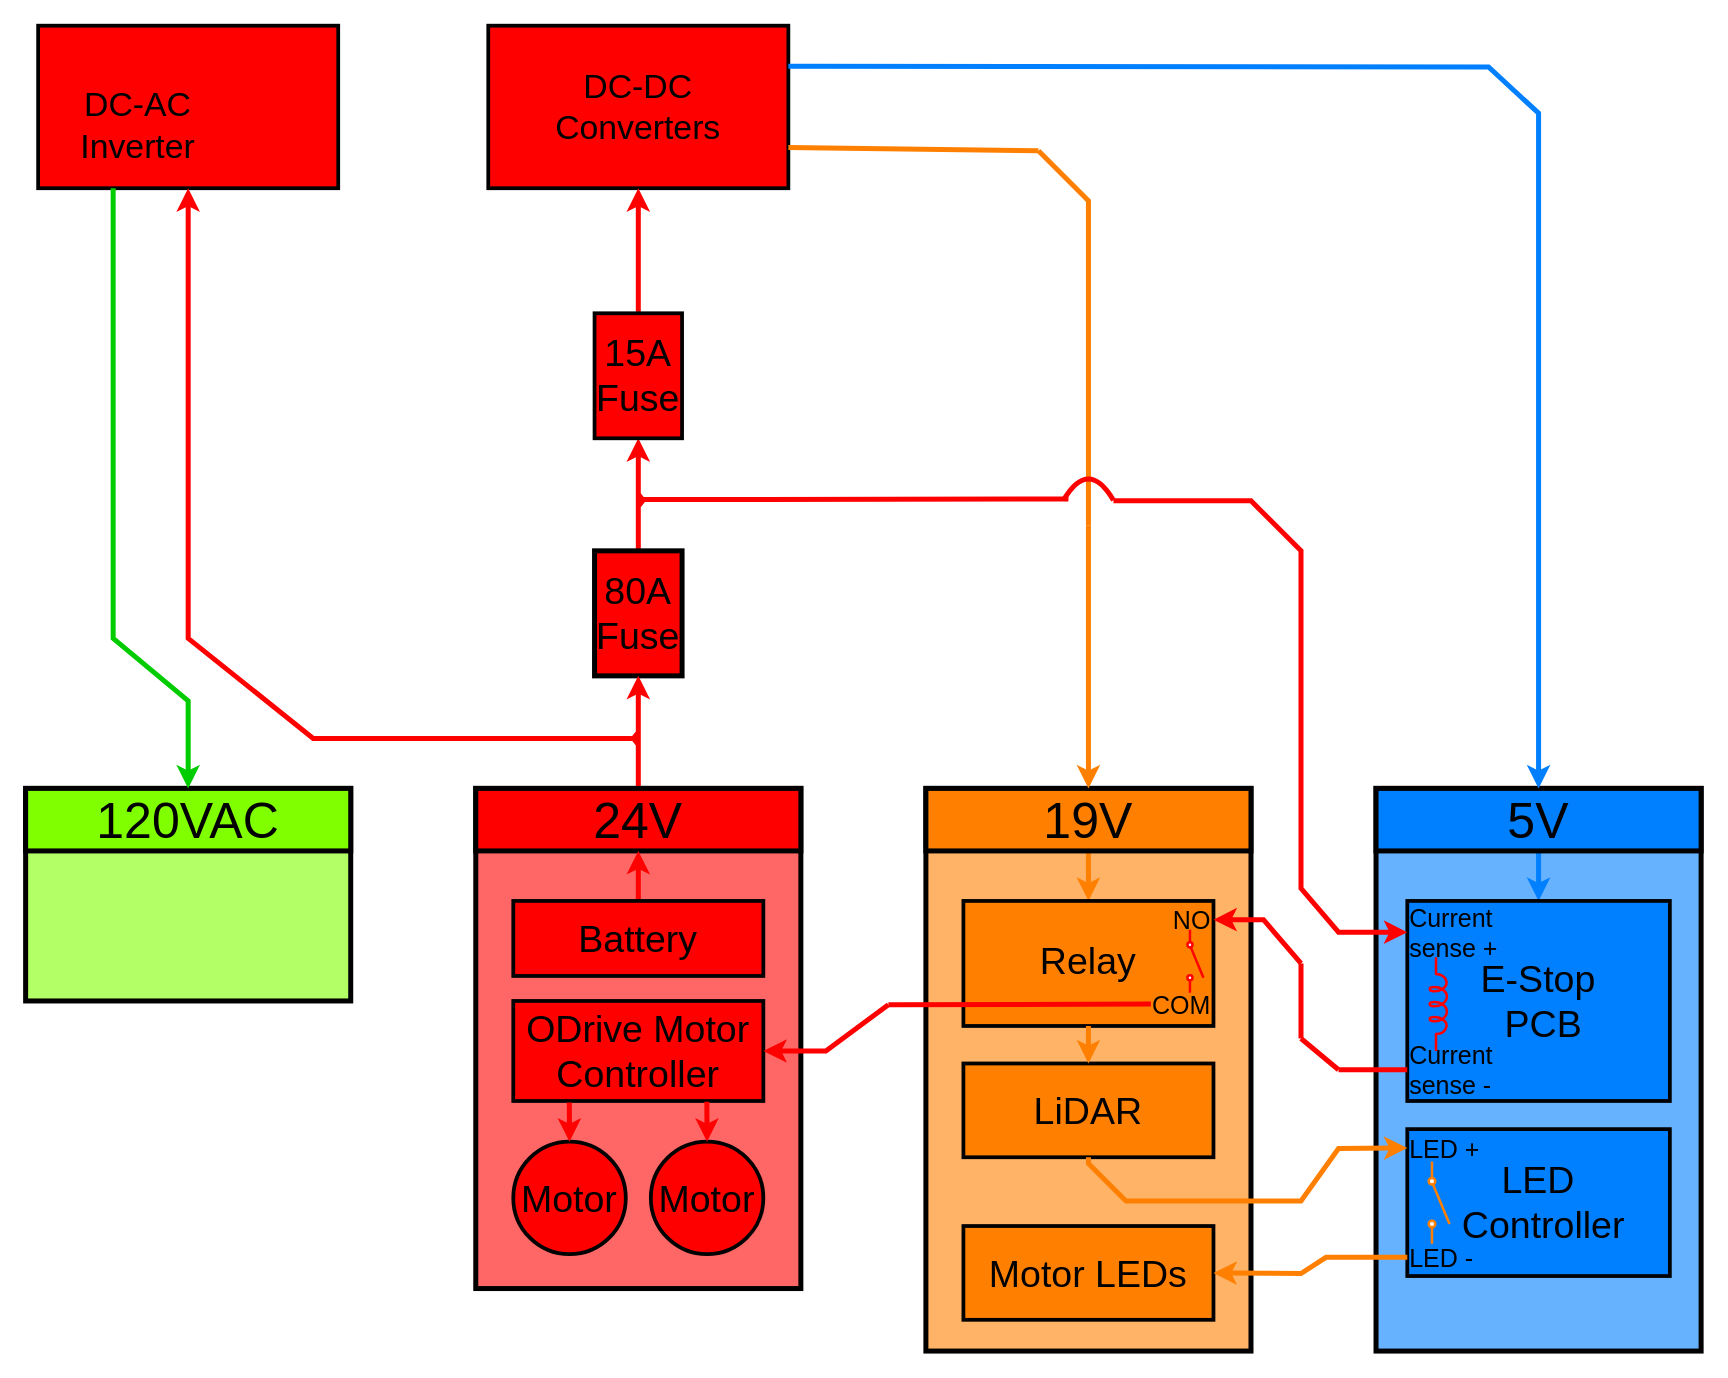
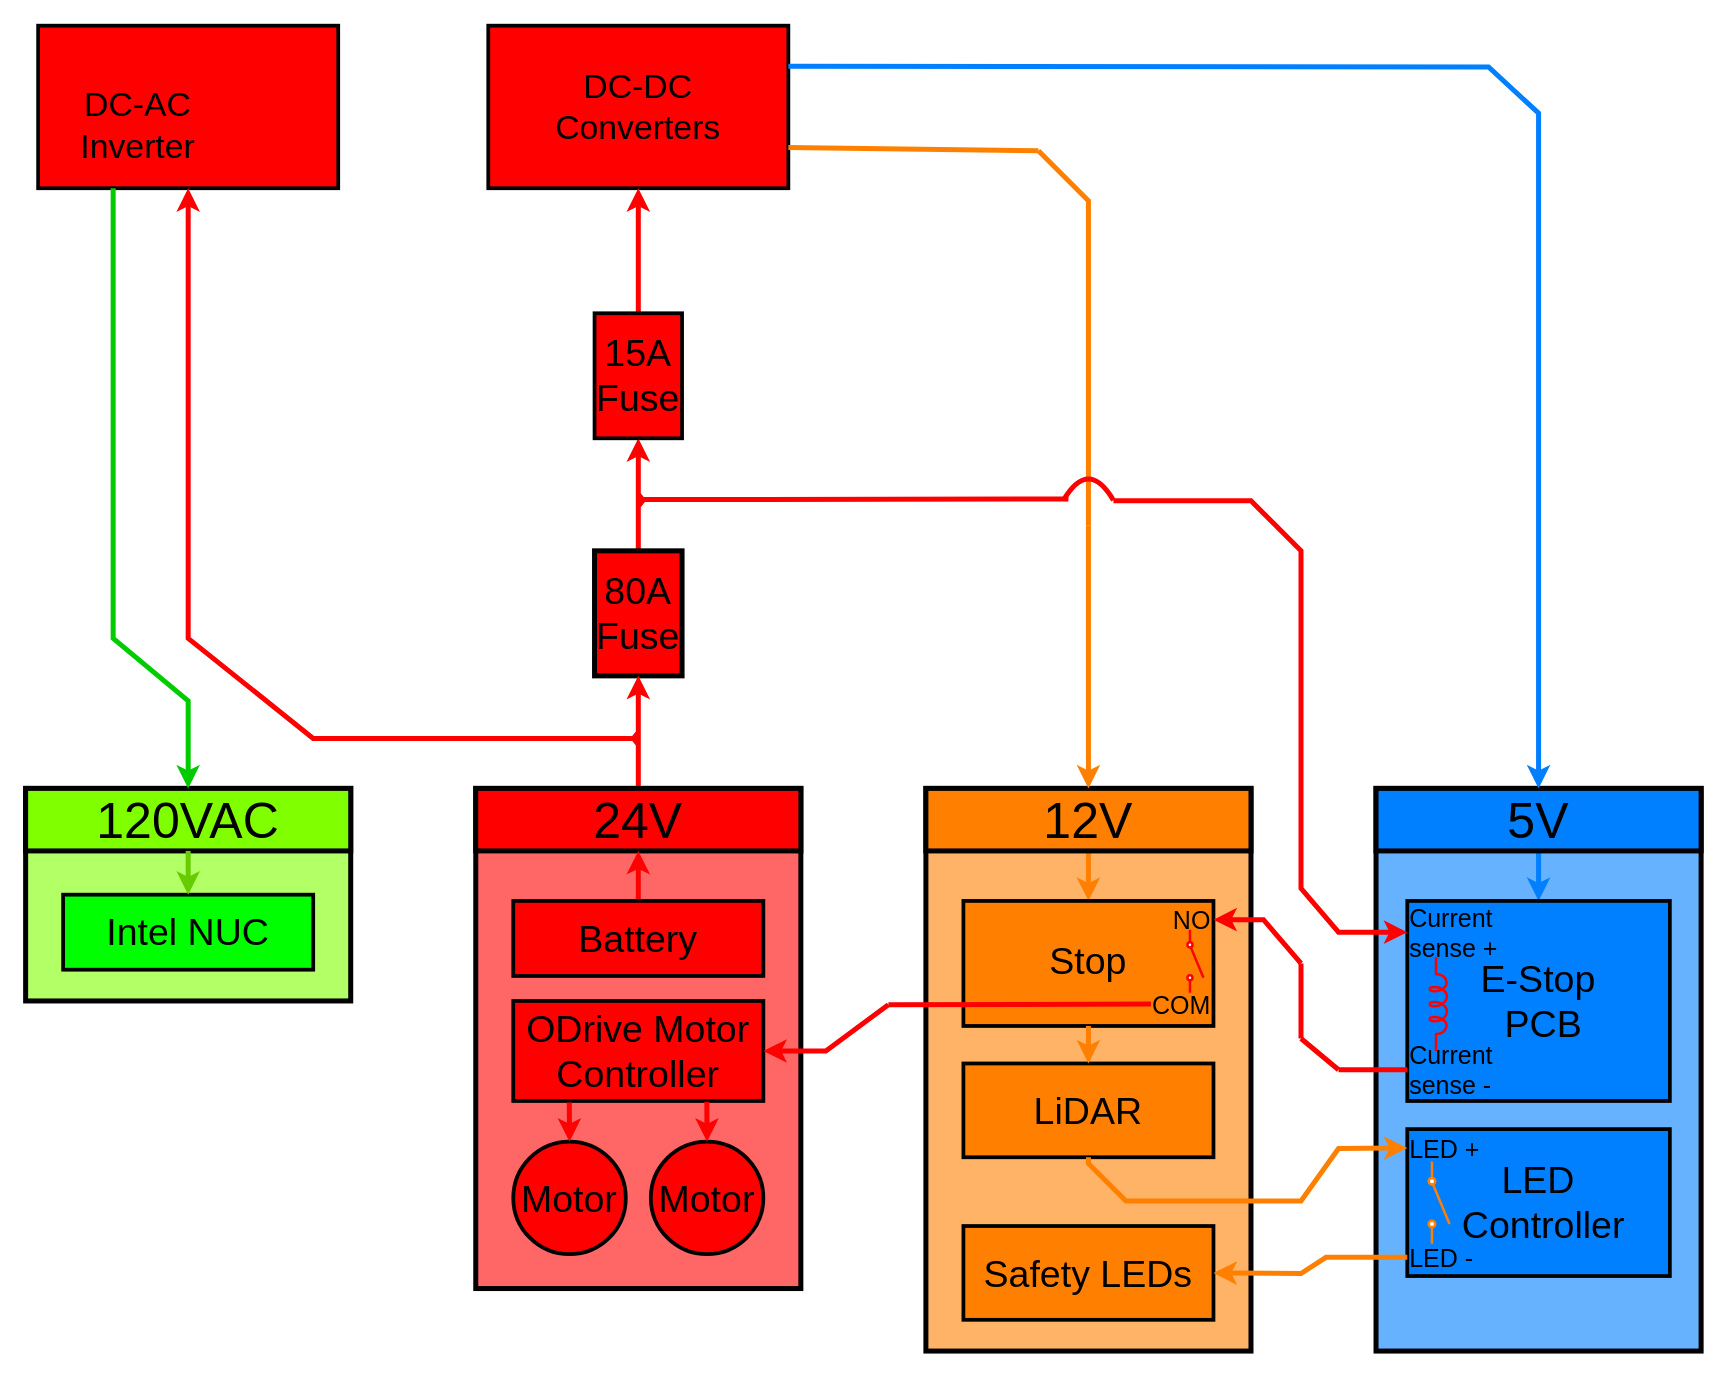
node "19V": label "19V" -> "12V"
edge "120VAC" -> "Intel NUC": added
node "Intel NUC": added
node "Relay": label "Relay" -> "Stop"
node "Motor LEDs": label "Motor LEDs" -> "Safety LEDs"
